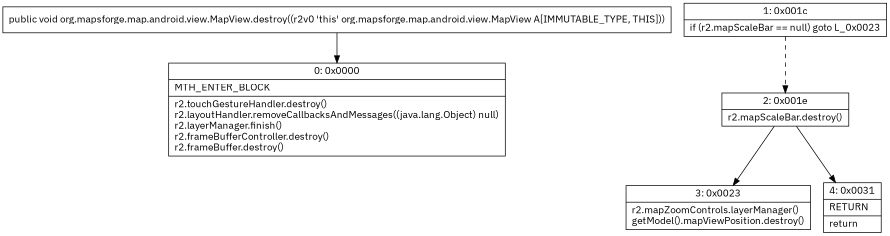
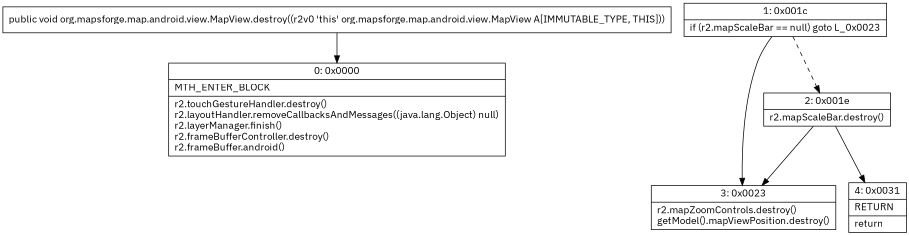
edge "1: 0x001c" -> "3: 0x0023": added
node "0: 0x0000": text "r2.frameBuffer.destroy()" -> "r2.frameBuffer.android()"
node "3: 0x0023": text "r2.mapZoomControls.layerManager()" -> "r2.mapZoomControls.destroy()"
